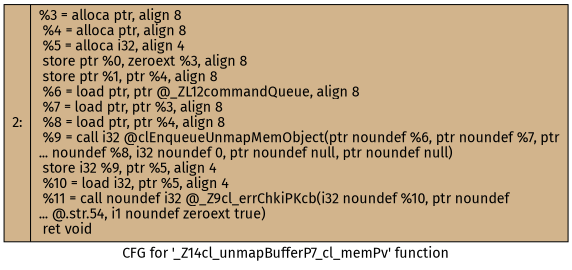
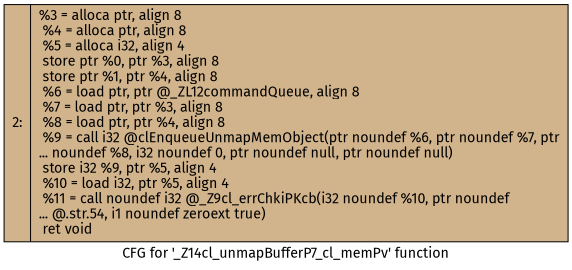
node "2:": text "store ptr %0, zeroext %3, align 8" -> "store ptr %0, ptr %3, align 8"
